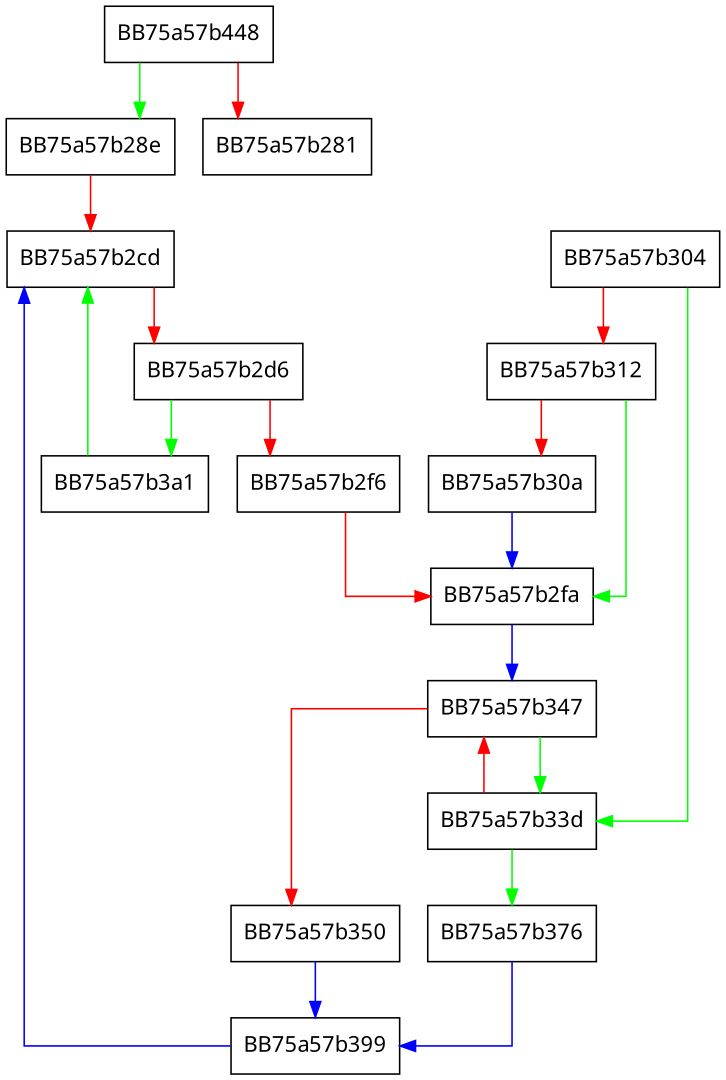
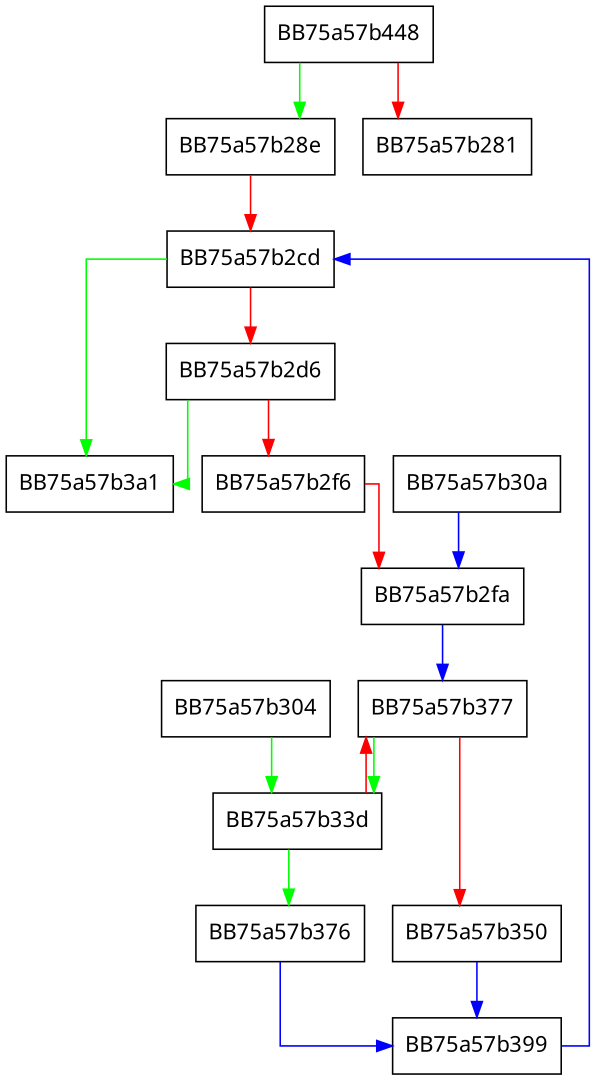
node "BB75a57b312": removed
edge "BB75a57b3a1" -> "BB75a57b2cd": reversed
node "BB75a57b347": label "BB75a57b347" -> "BB75a57b377"
